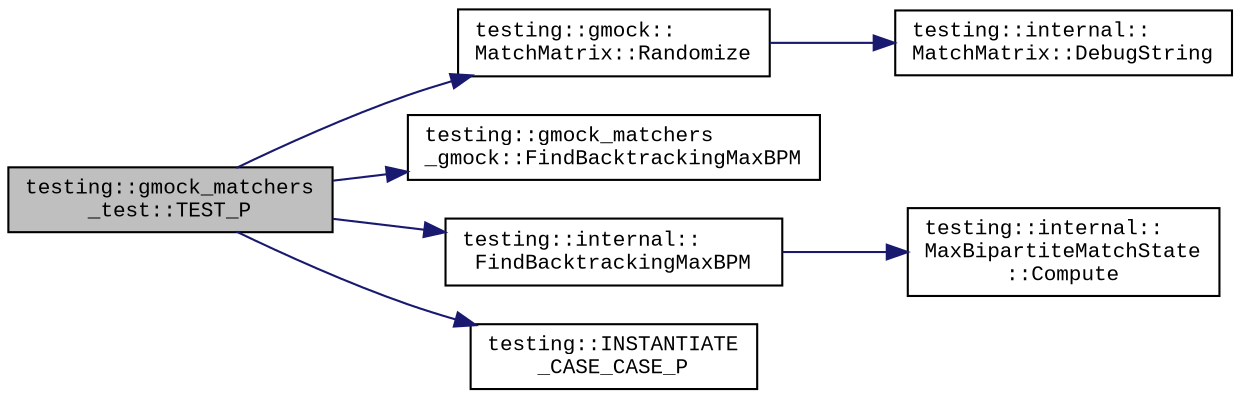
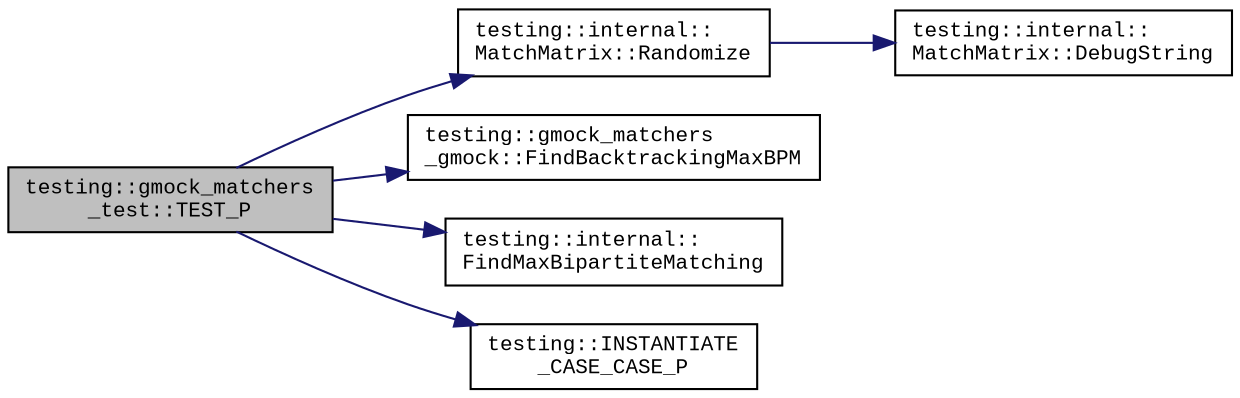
node "testing::gmock:: MatchMatrix::Randomize": label "testing::gmock:: MatchMatrix::Randomize" -> "testing::internal:: MatchMatrix::Randomize"
node "testing::internal:: FindBacktrackingMaxBPM": label "testing::internal:: FindBacktrackingMaxBPM" -> "testing::internal:: FindMaxBipartiteMatching"
node "testing::internal:: MaxBipartiteMatchState ::Compute": removed
